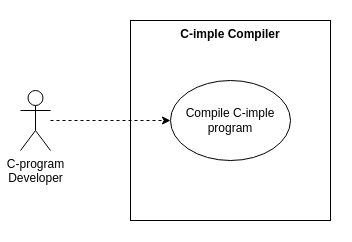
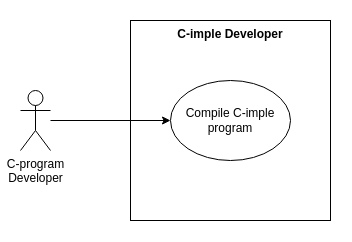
node "C-imple Compiler": label "C-imple Compiler" -> "C-imple Developer"
edge "C-program Developer" -> "Compile C-imple program": style dashed -> solid
